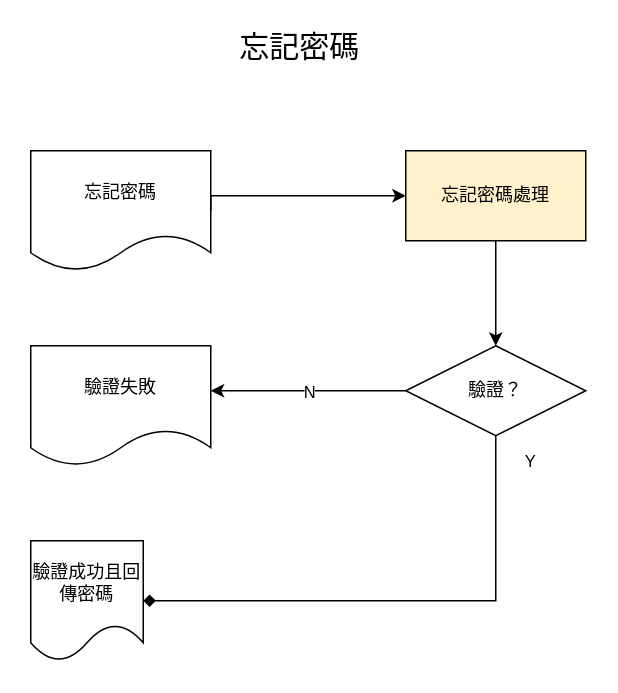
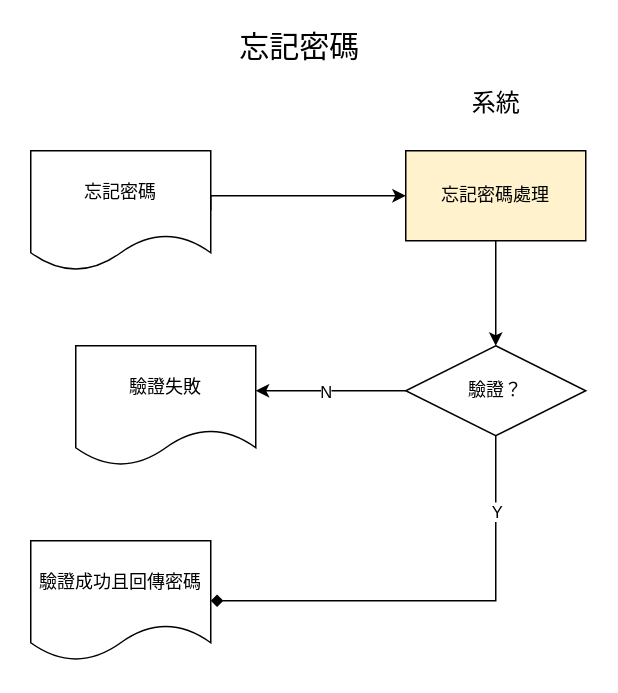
node "系統": added
node "驗證失敗": moved (121, 406) -> (166, 406)
node "驗證成功且回傳密碼": size 113x120 -> 180x120
